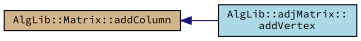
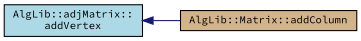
edge "AlgLib::adjMatrix:: addVertex" -> "AlgLib::Matrix::addColumn": reversed
